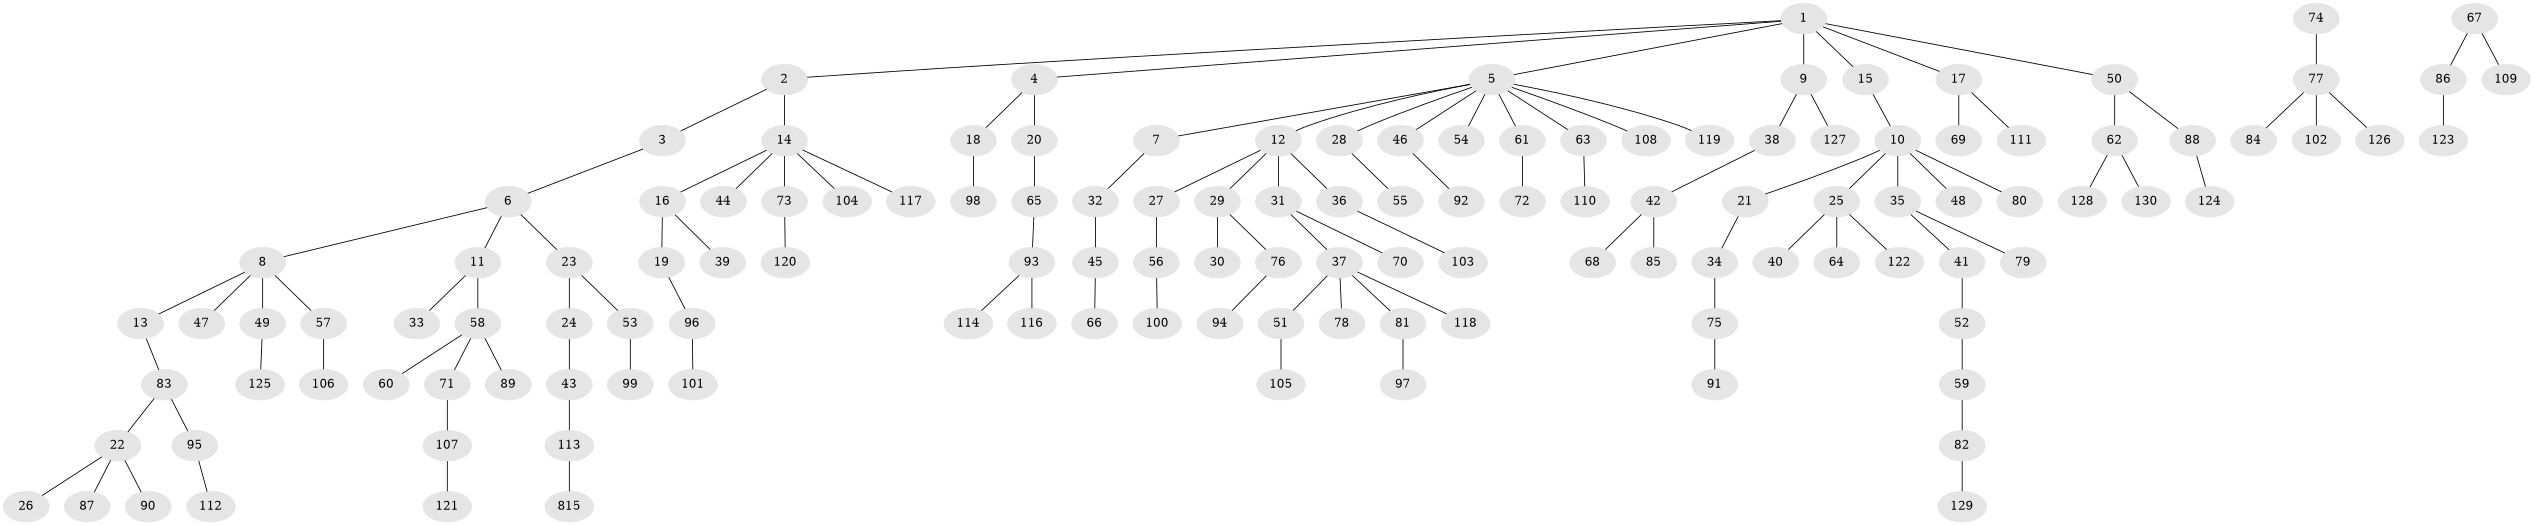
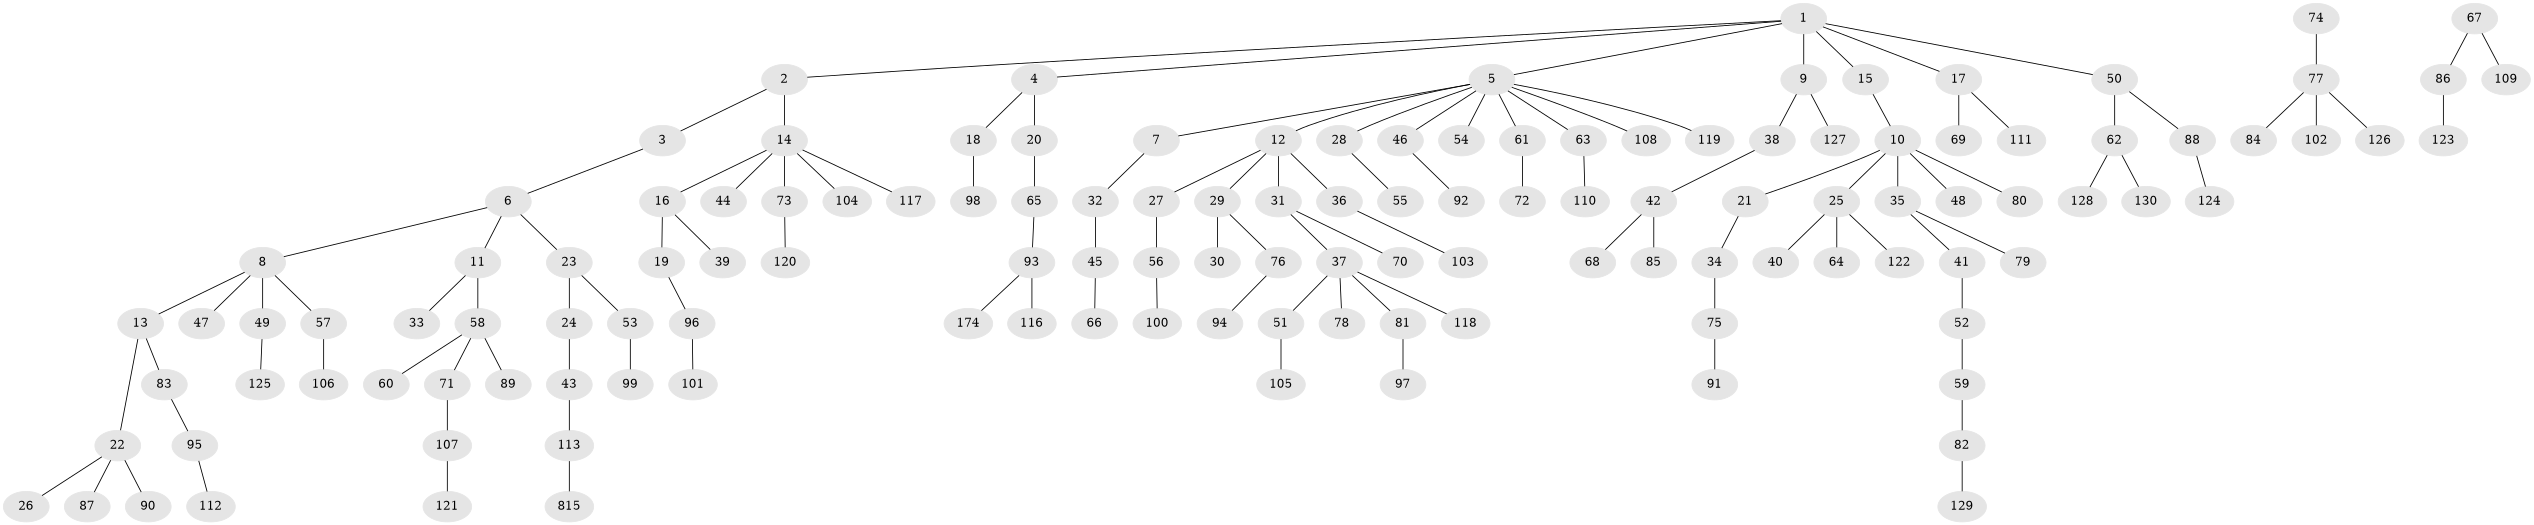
node "114": label "114" -> "174"
edge "83" -- "22": now "13" -- "22"
